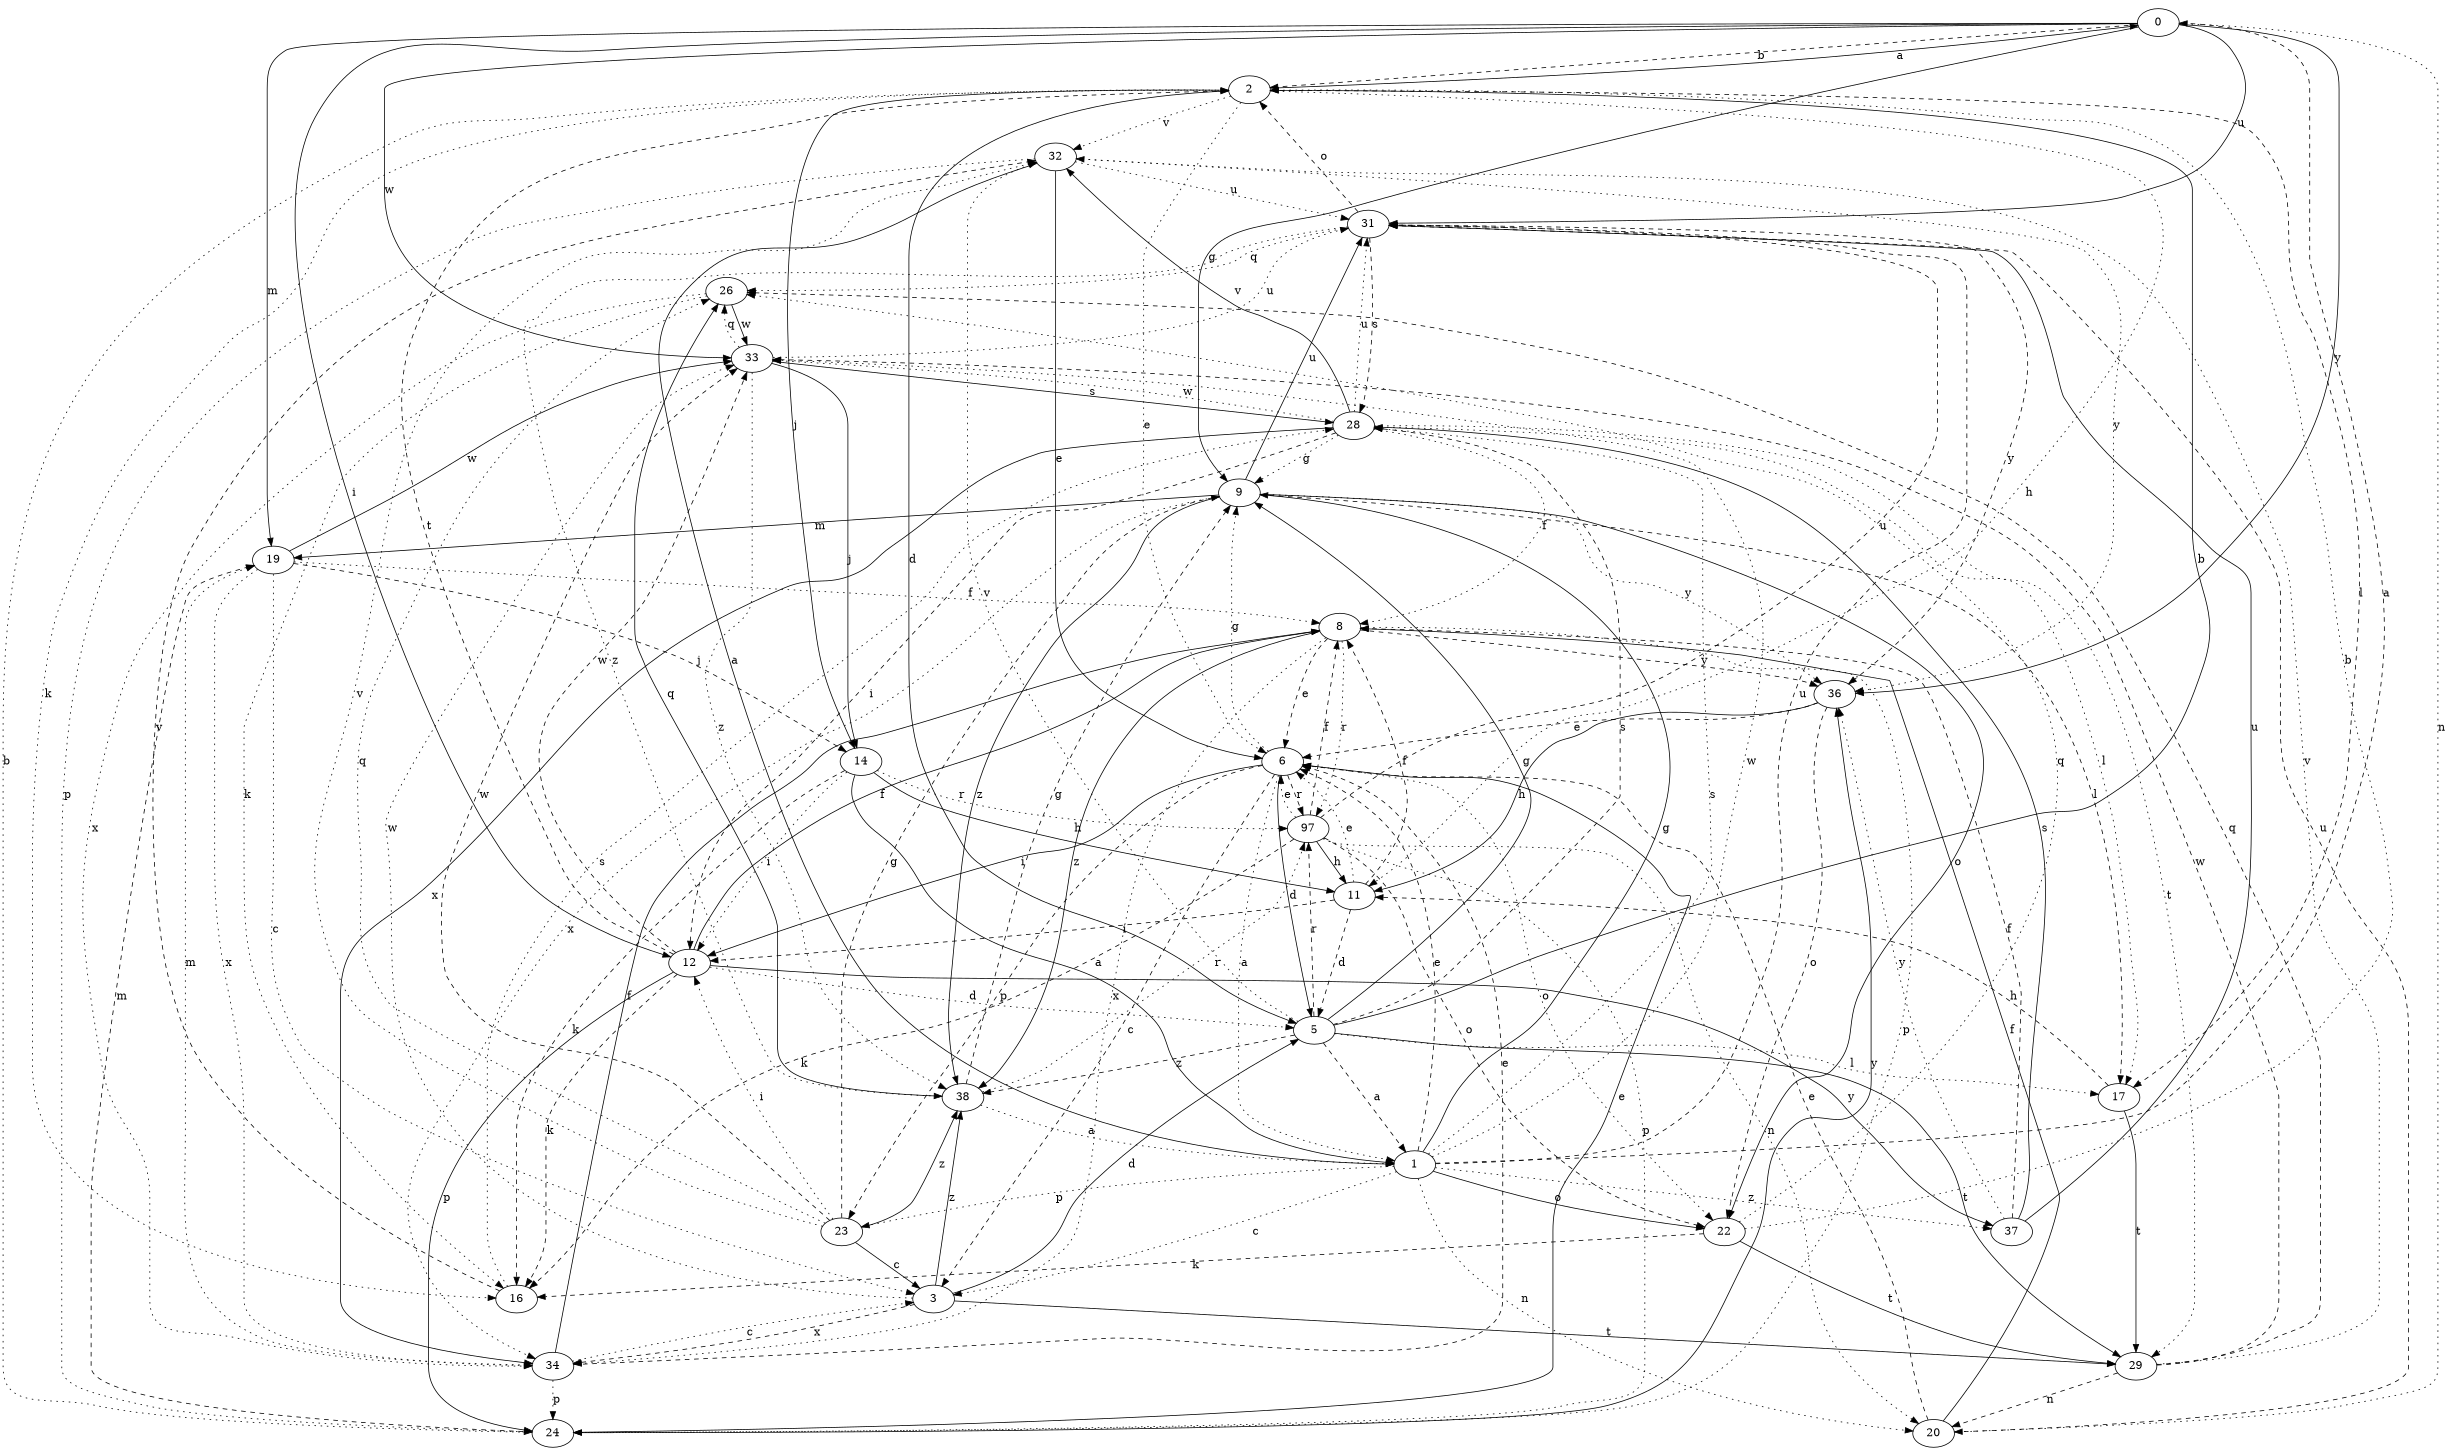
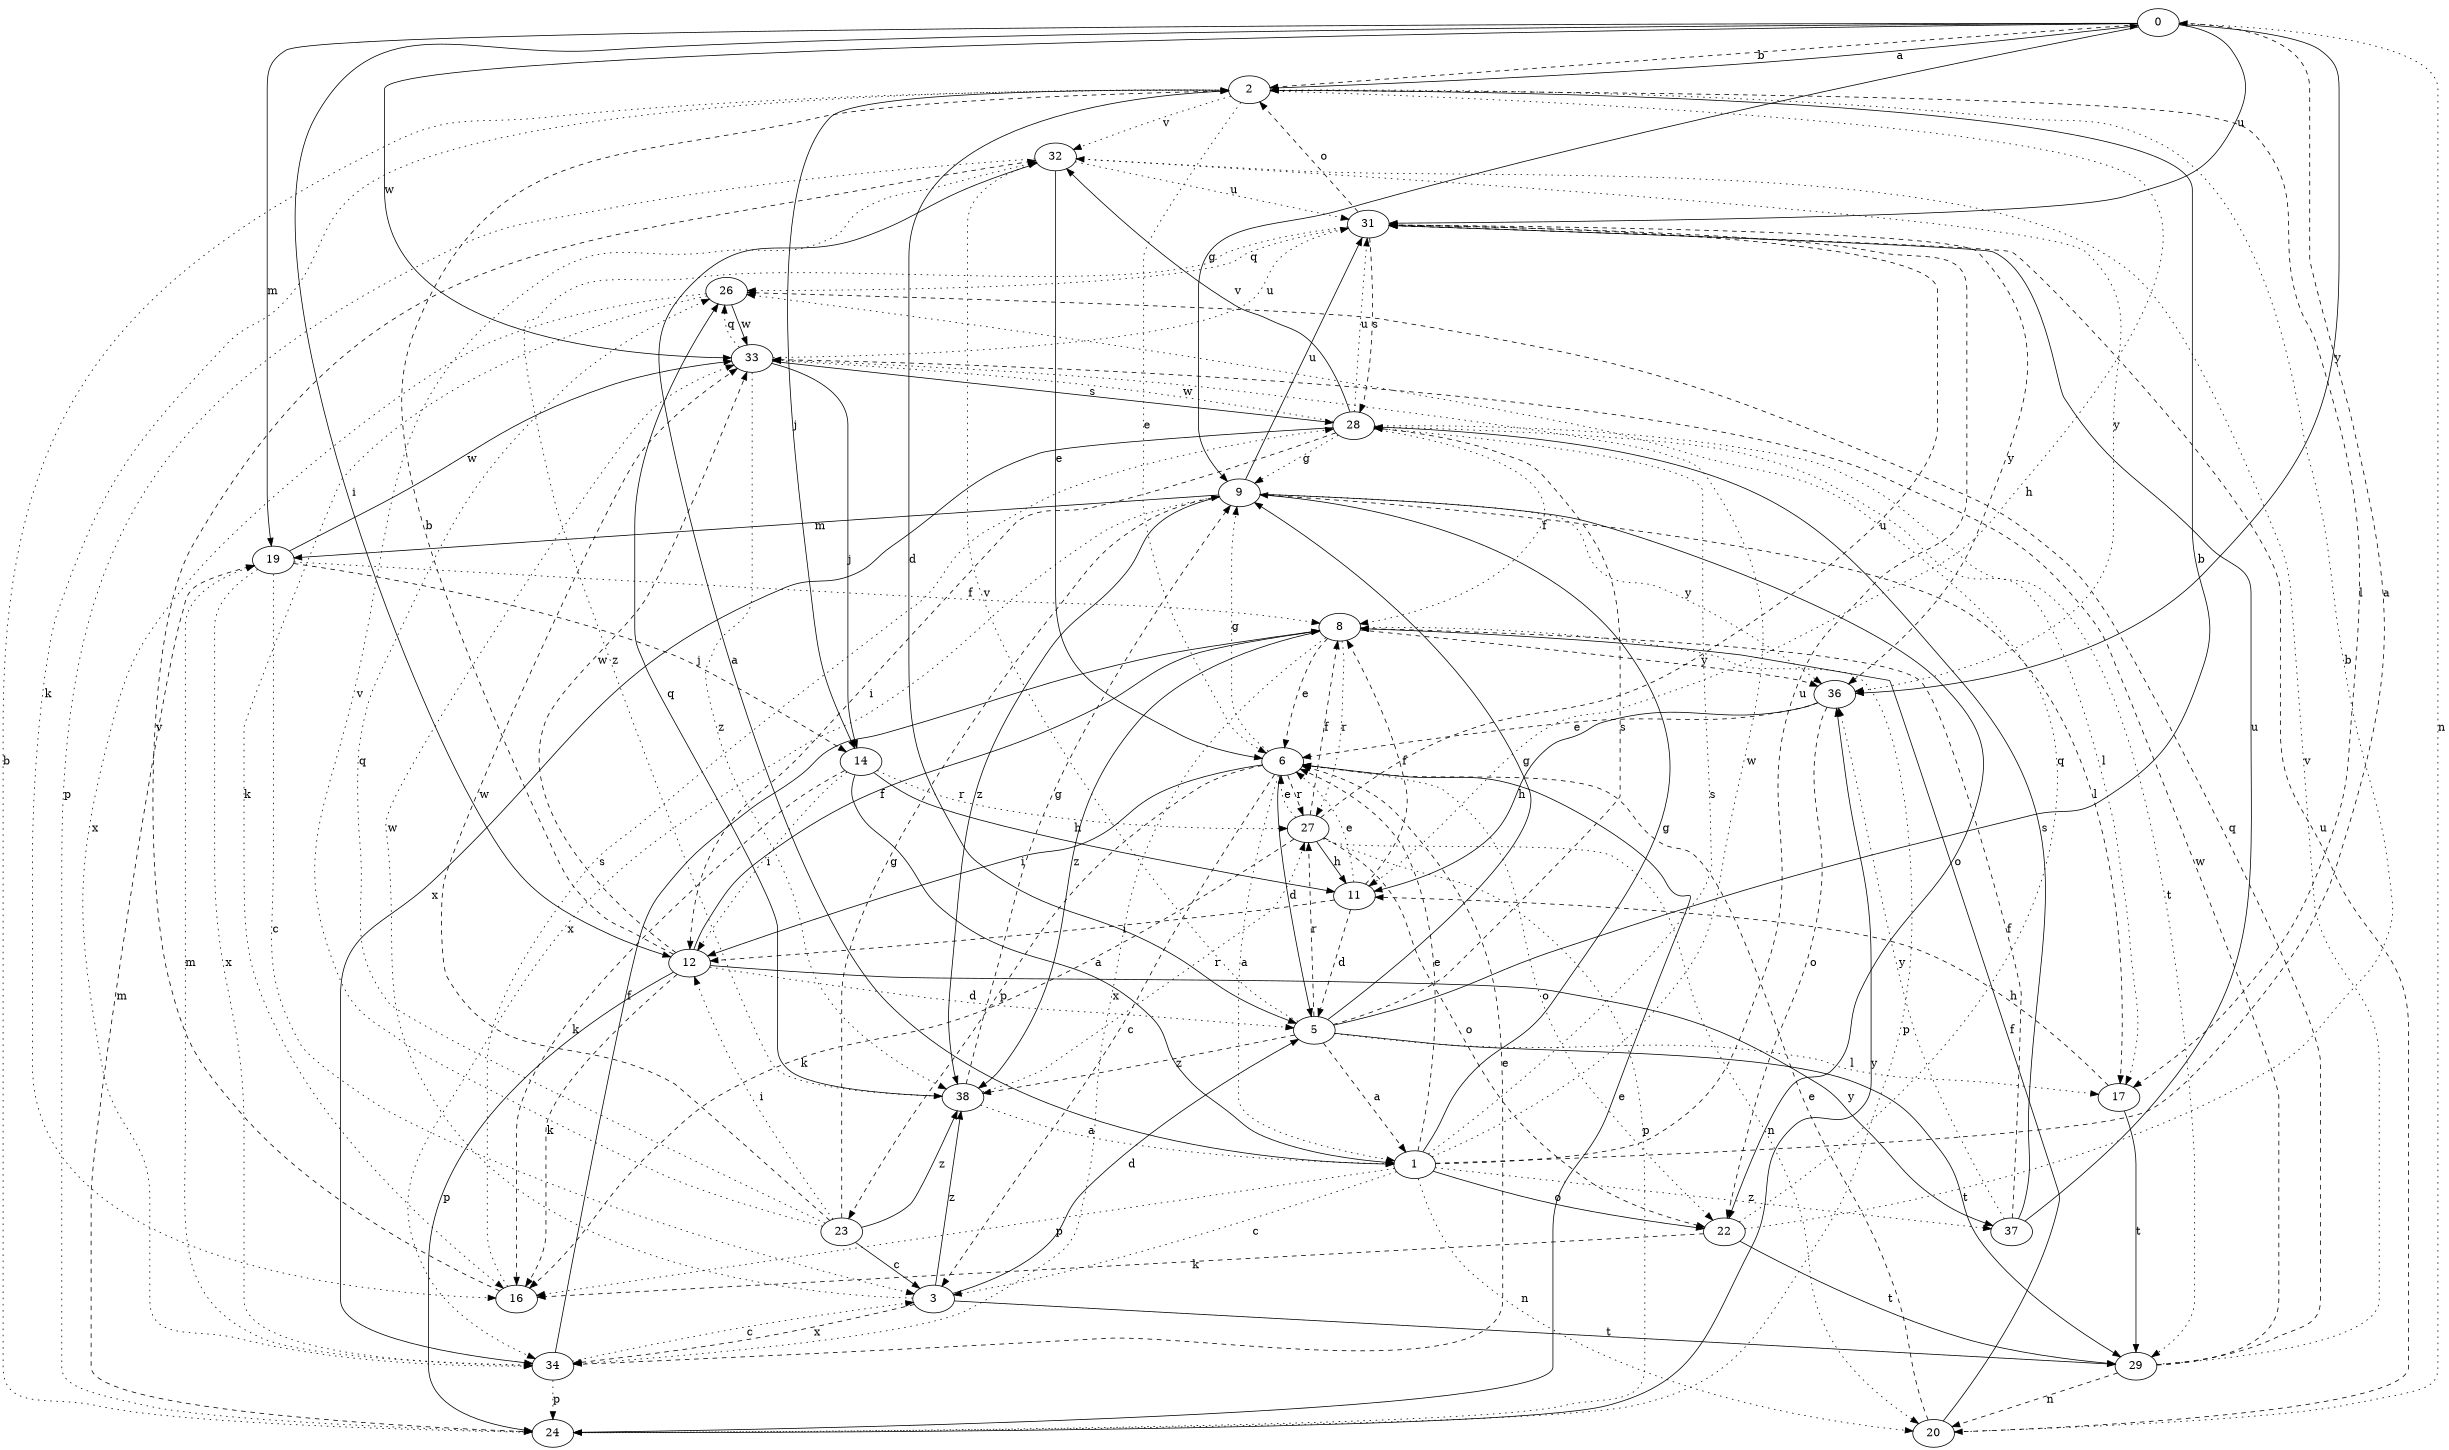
edge "12" -> "2": label "t" -> "b"
node "97": label "97" -> "27"
edge "1" -> "23": now "1" -> "16"
